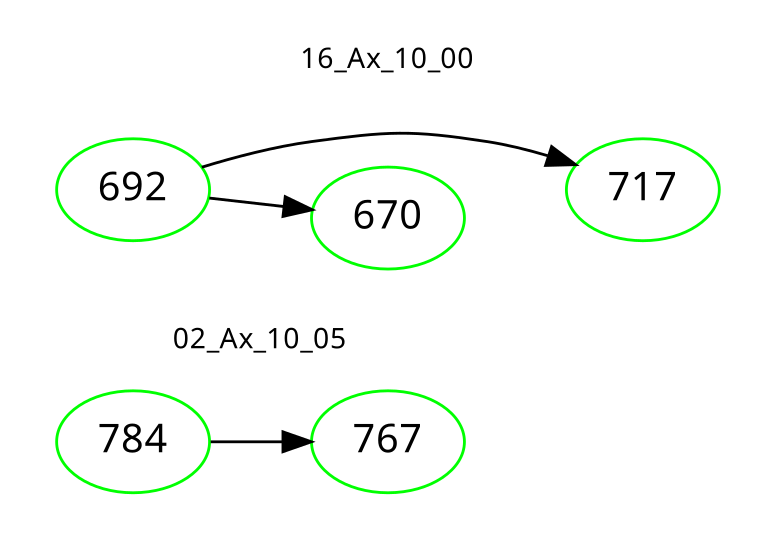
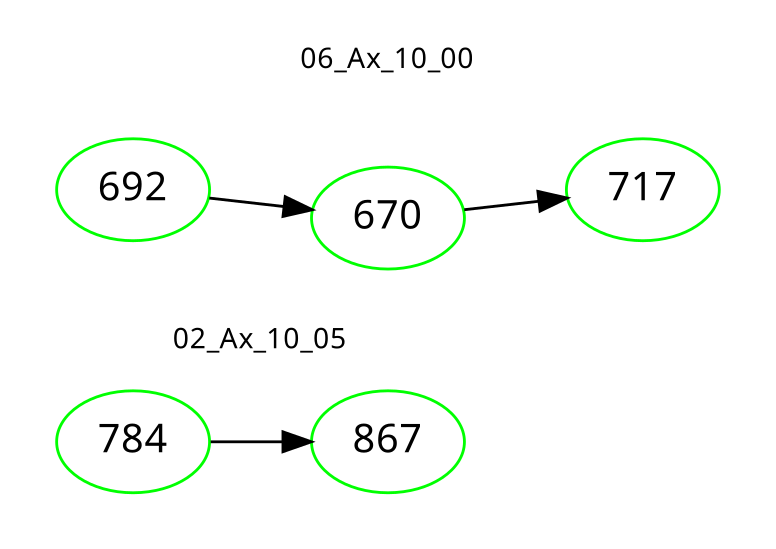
cluster "16_Ax_10_00": label "16_Ax_10_00" -> "06_Ax_10_00"
edge "692" -> "717": now "670" -> "717"
node "767": label "767" -> "867"
